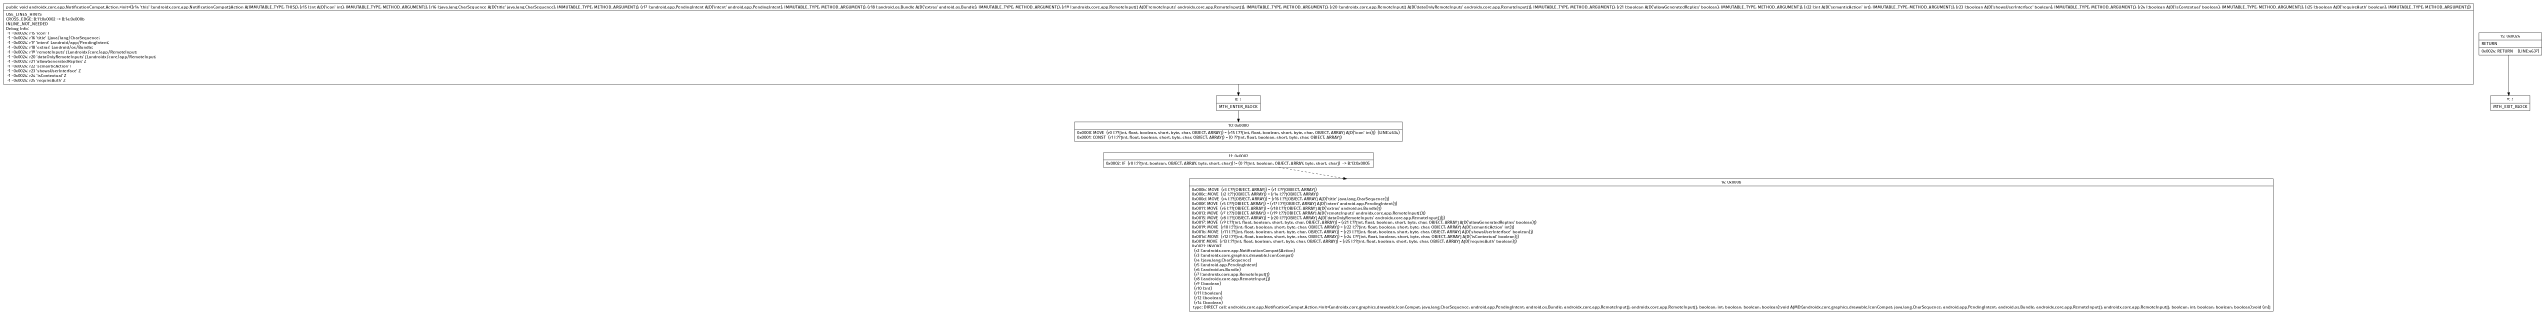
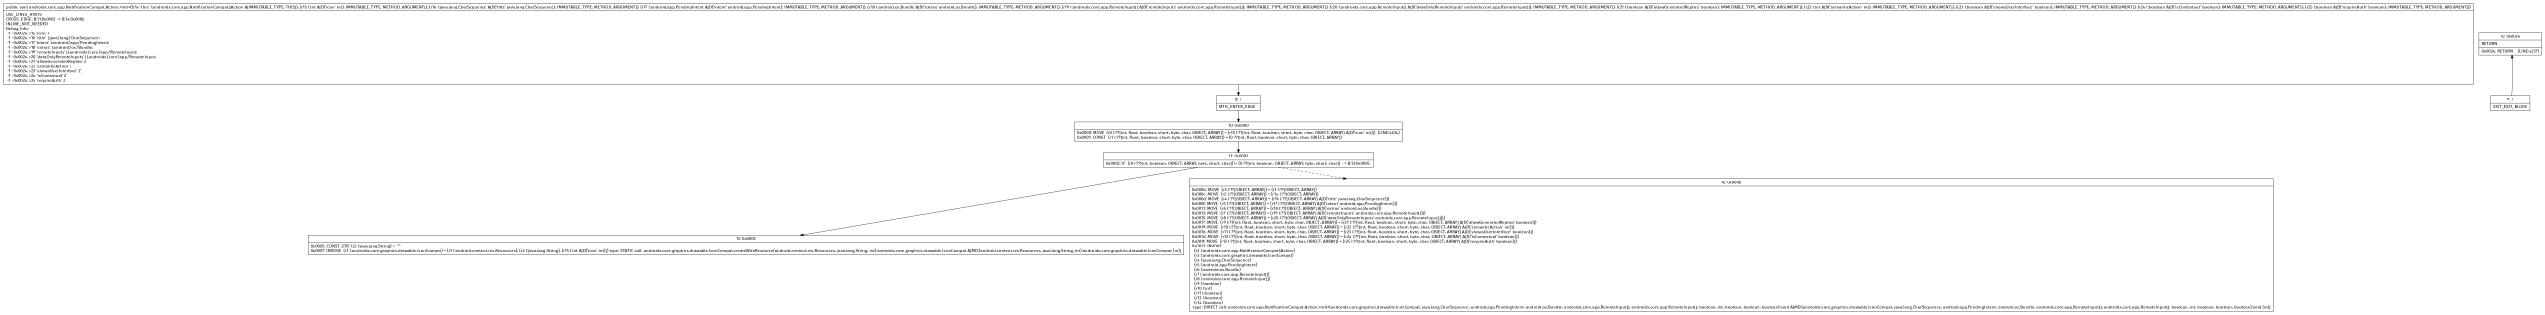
node "15: 0x0024": text "0x0024: RETURN    (LINE:4637)" -> "0x0024: RETURN    (LINE:4237)"
edge "15: 0x0024" -> "9: ?": reversed
node "8: ?": text "MTH_ENTER_BLOCK" -> "MTH_ENTER_EDGE"
node "9: ?": text "MTH_EXIT_BLOCK" -> "EXIT_EXIT_BLOCK"
edge "10: 0x0000" -> "11: 0x0002": added
node "13: 0x0005": added
